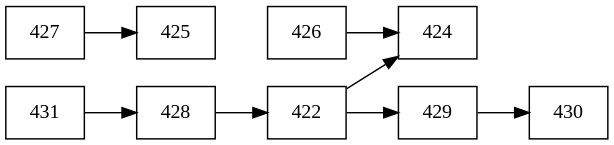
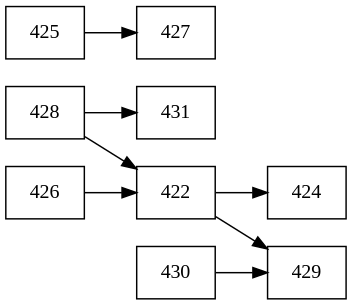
edge "427" -> "425": reversed
edge "426" -> "424": now "426" -> "422"
edge "431" -> "428": reversed
edge "429" -> "430": reversed
